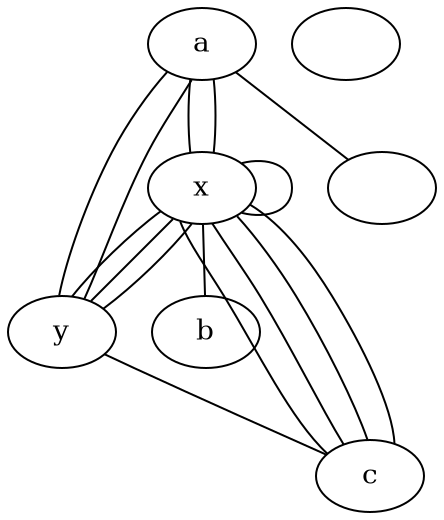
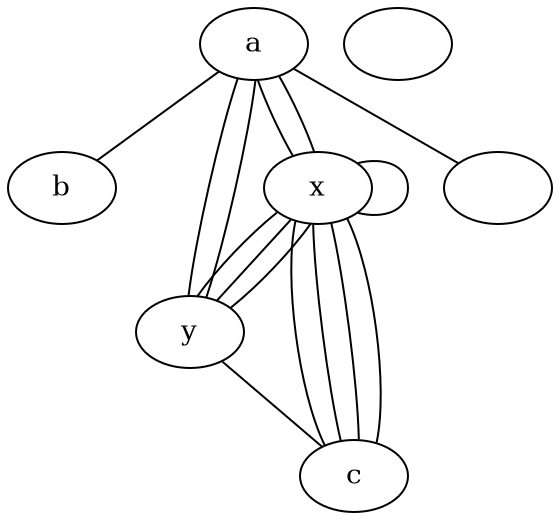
edge "x" -- "b": now "a" -- "b"
